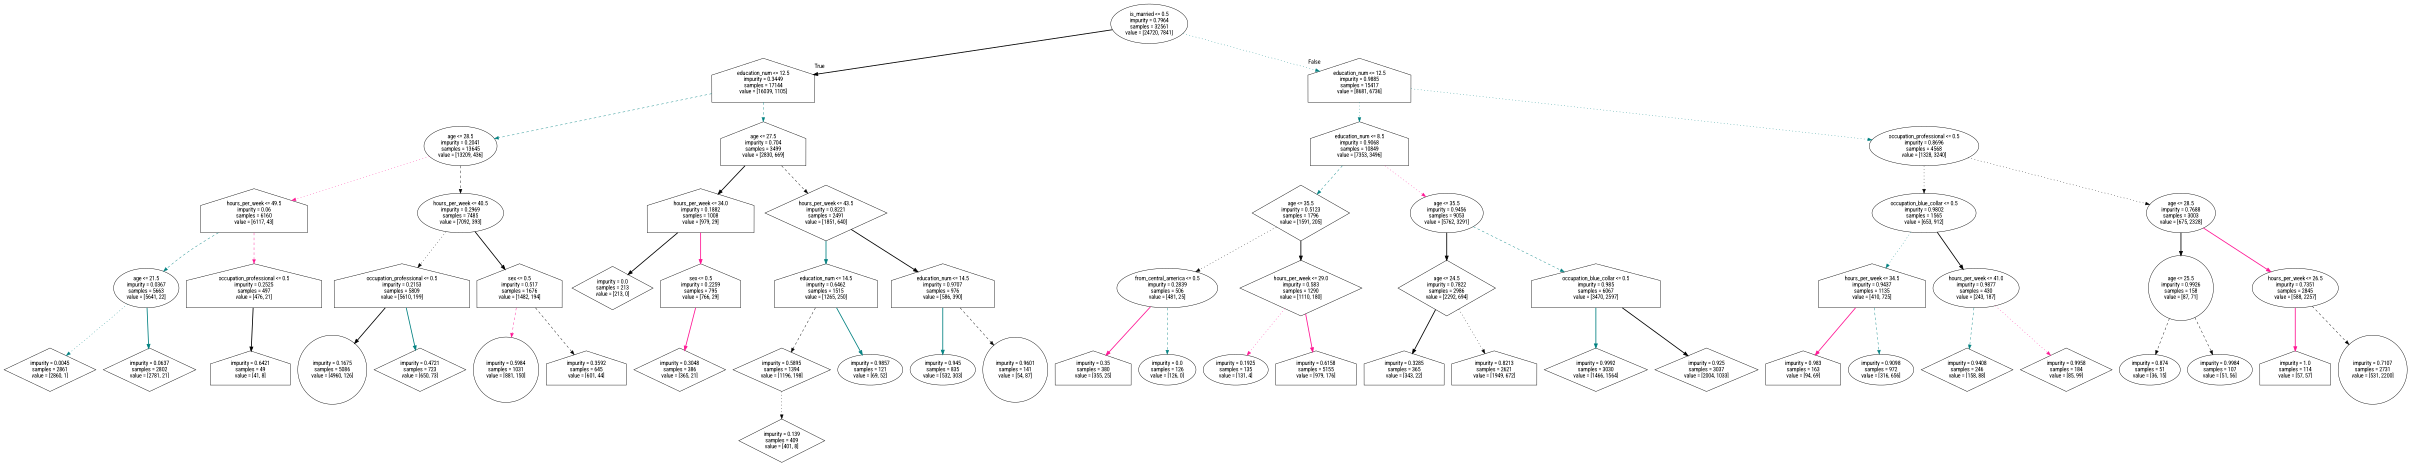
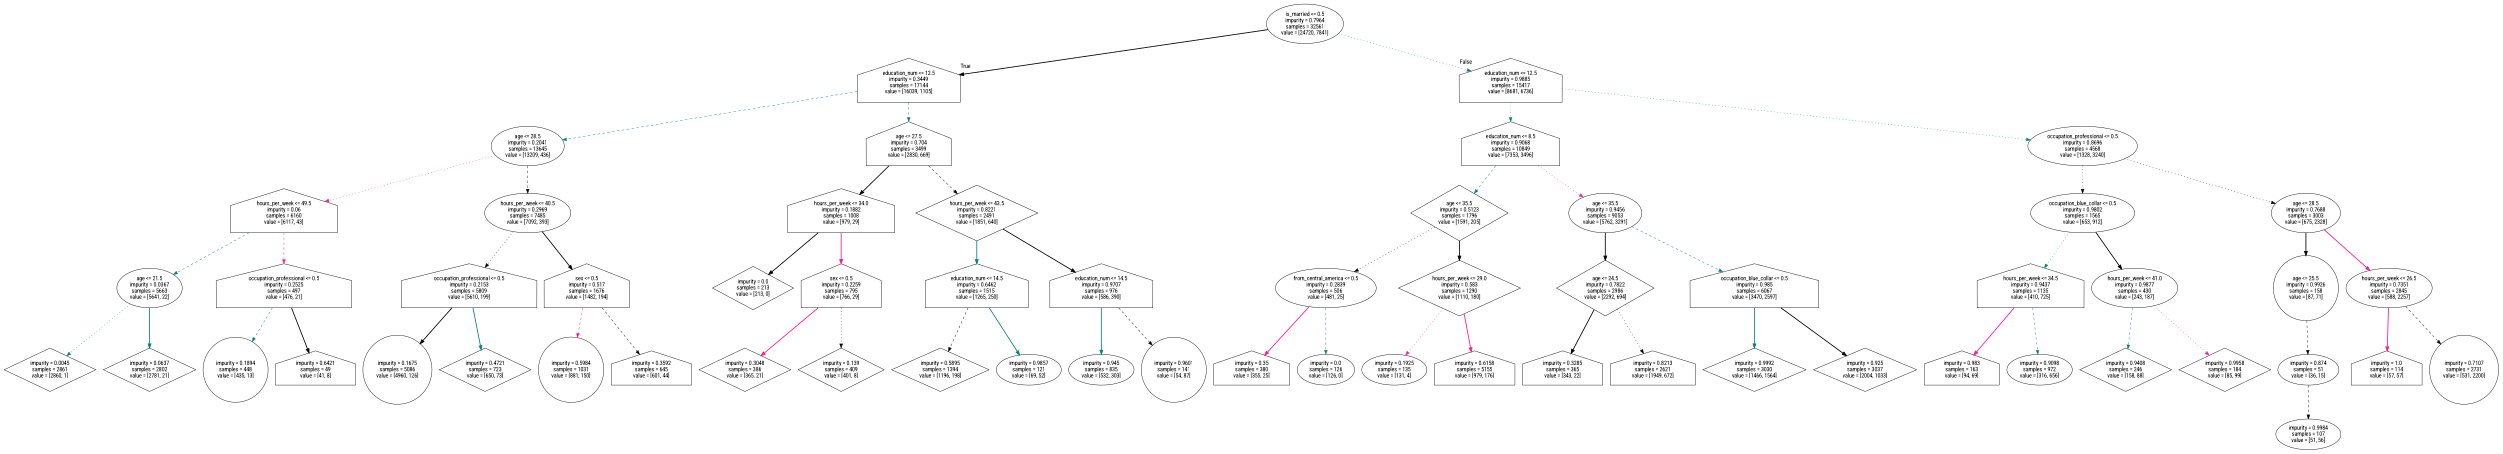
edge "age <= 25.5 impurity = 0.9926 samples = 158 value = [87, 71]" -> "impurity = 0.9984 samples = 107 value = [51, 56]": now "impurity = 0.874 samples = 51 value = [36, 15]" -> "impurity = 0.9984 samples = 107 value = [51, 56]"
node "impurity = 0.1894 samples = 448 value = [435, 13]": added
edge "impurity = 0.5895 samples = 1394 value = [1196, 198]" -> "impurity = 0.139 samples = 409 value = [401, 8]": now "sex <= 0.5 impurity = 0.2259 samples = 795 value = [766, 29]" -> "impurity = 0.139 samples = 409 value = [401, 8]"
